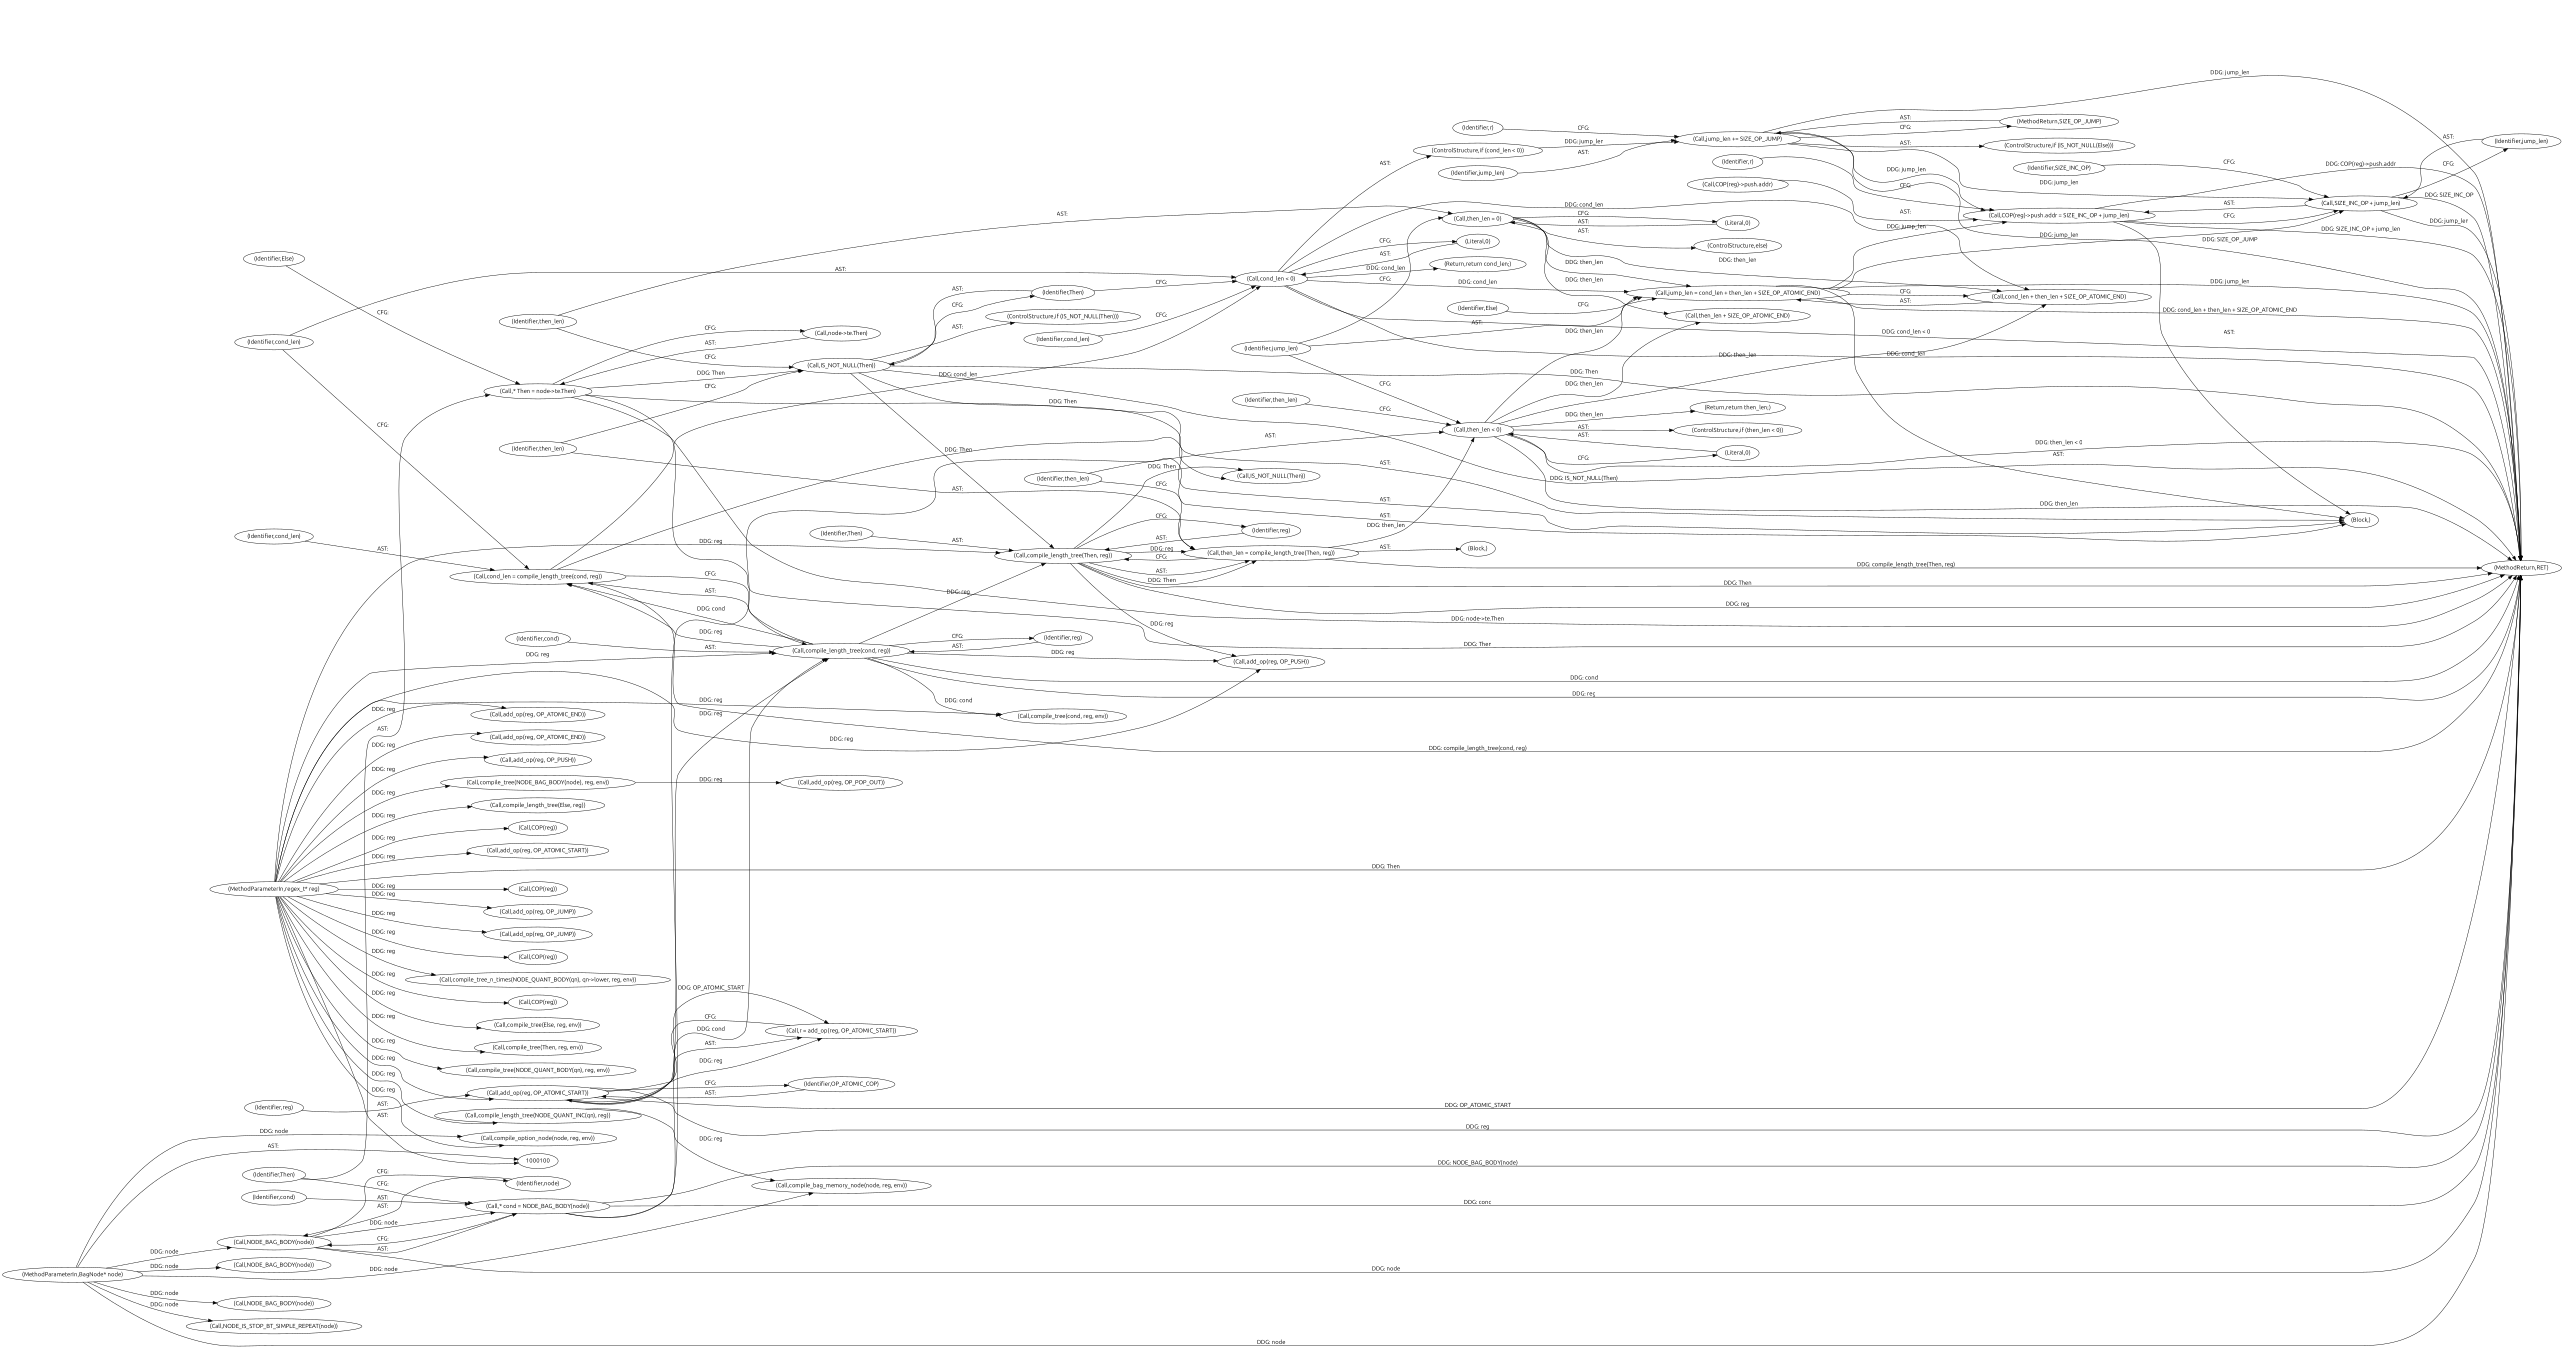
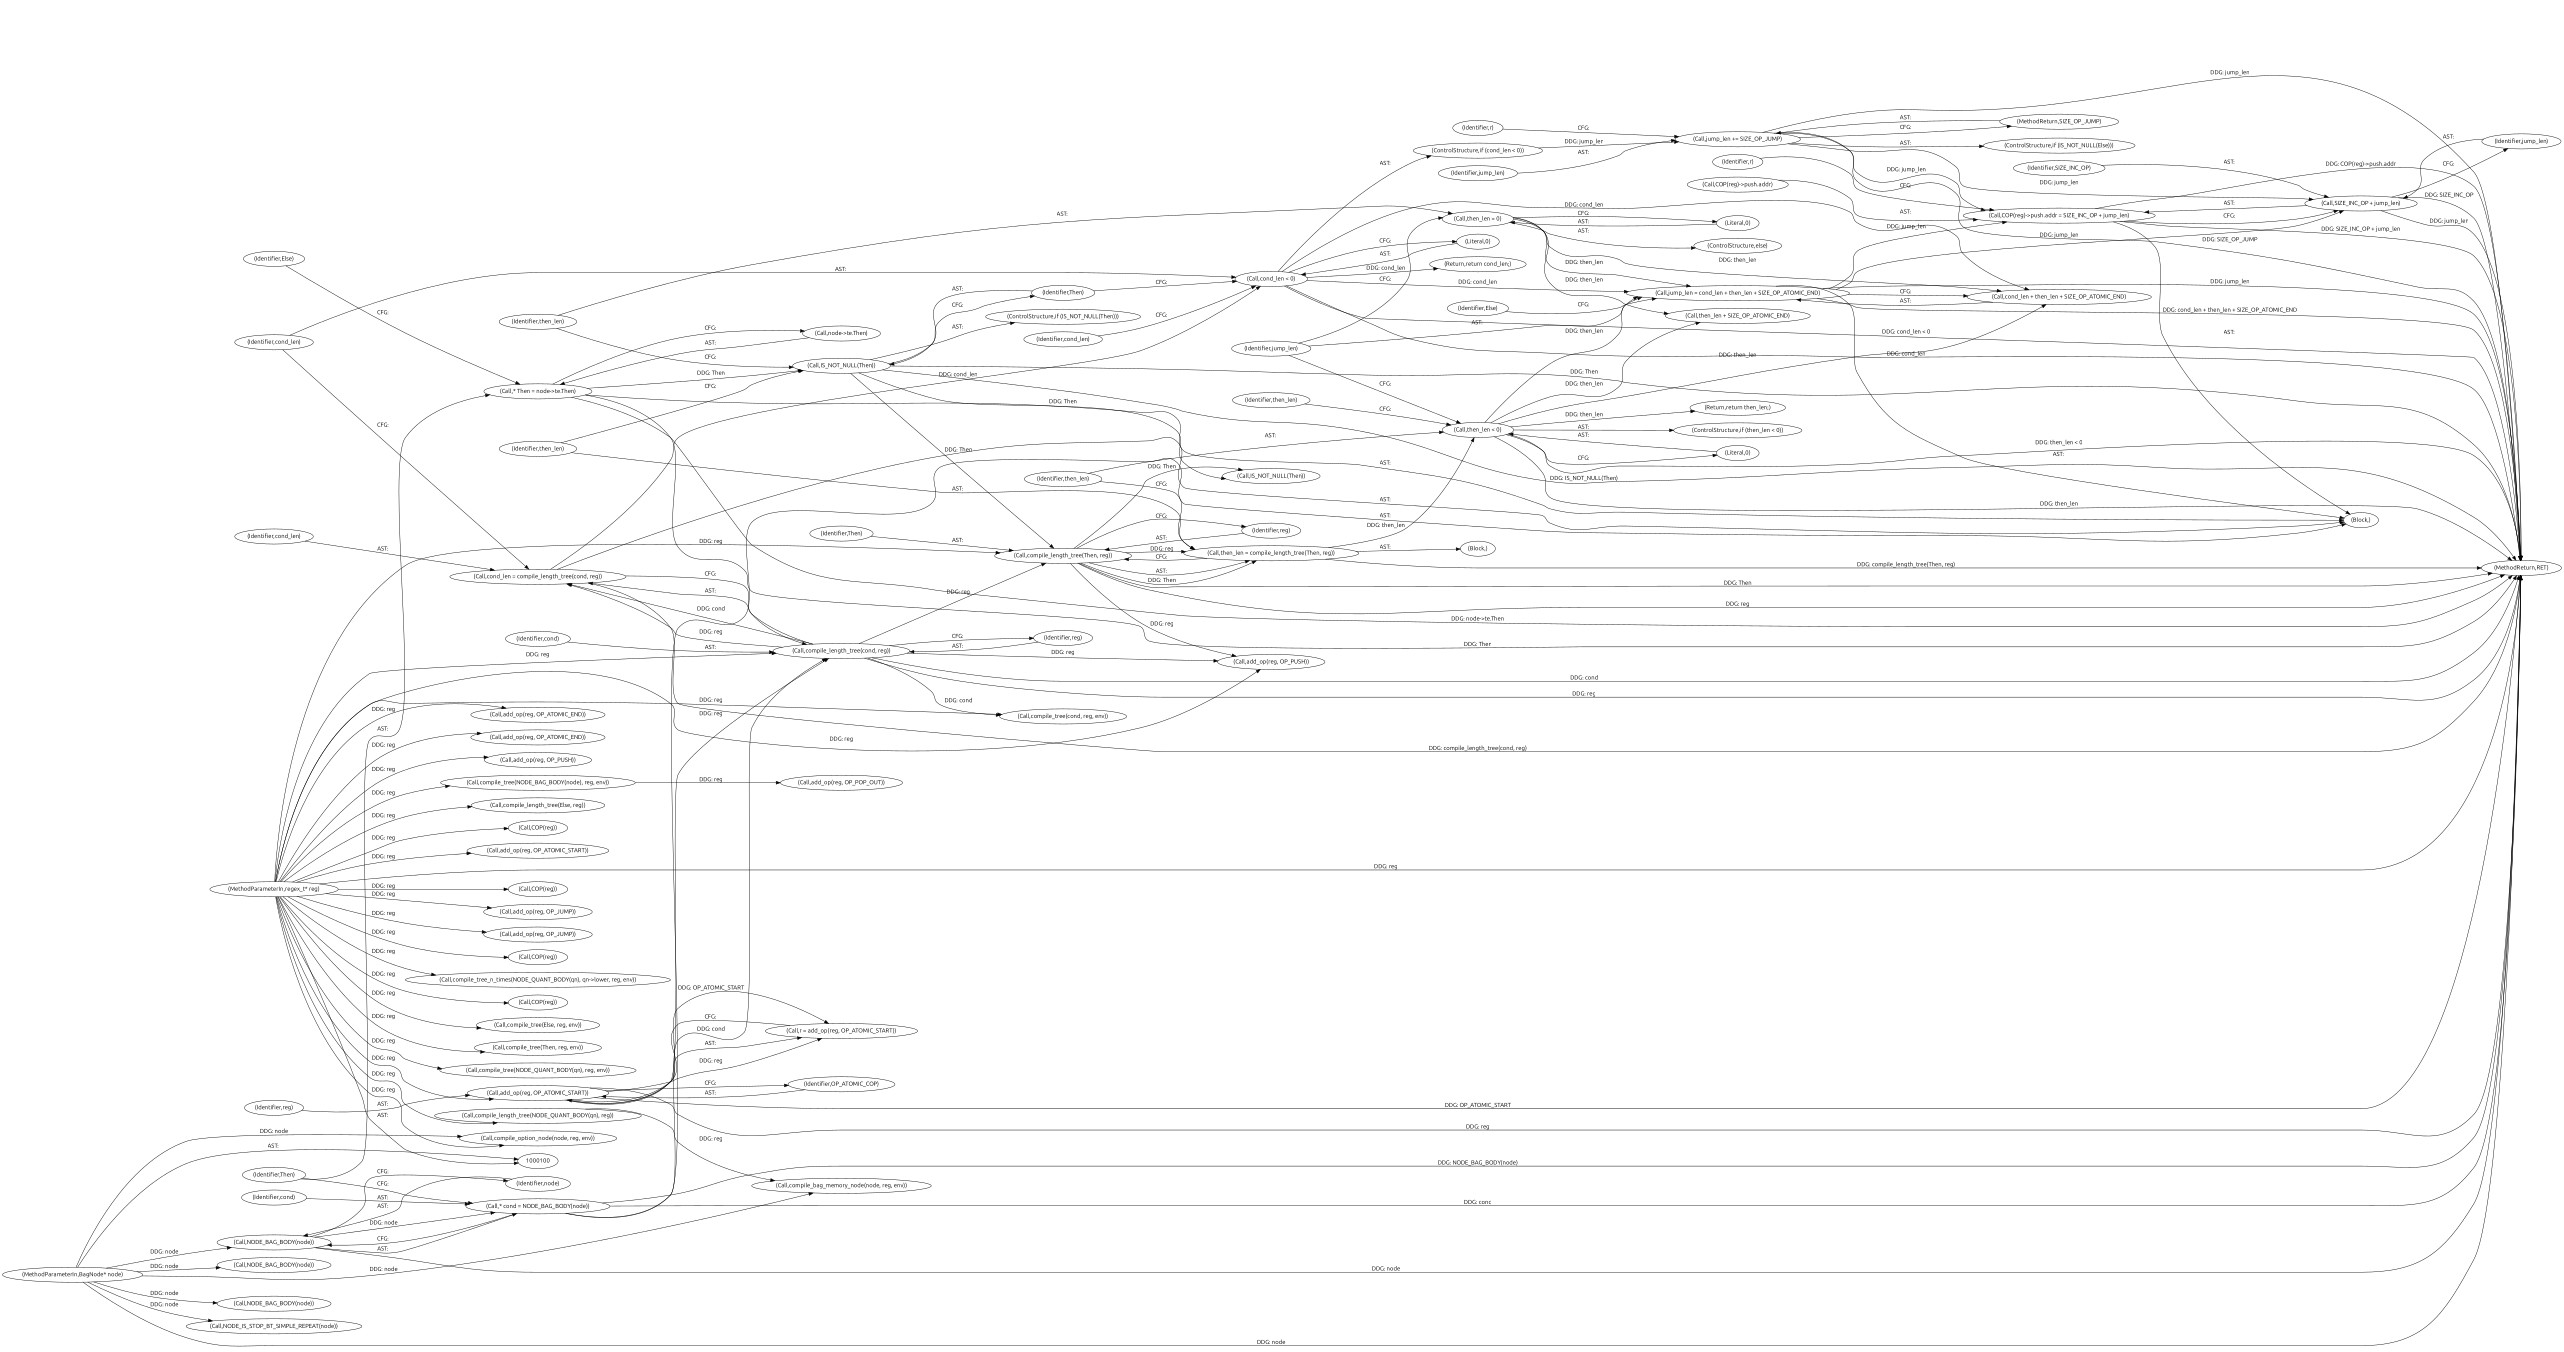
edge "(Identifier,SIZE_INC_OP)" -> "(Call,SIZE_INC_OP + jump_len)": label "CFG: " -> "AST: "
edge "(MethodParameterIn,regex_t* reg)" -> "(MethodReturn,RET)": label "DDG: Then" -> "DDG: reg"
node "(Call,compile_length_tree(NODE_QUANT_INC(qn), reg))": label "(Call,compile_length_tree(NODE_QUANT_INC(qn), reg))" -> "(Call,compile_length_tree(NODE_QUANT_BODY(qn), reg))"
